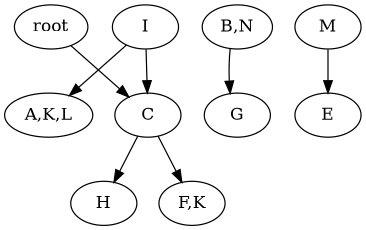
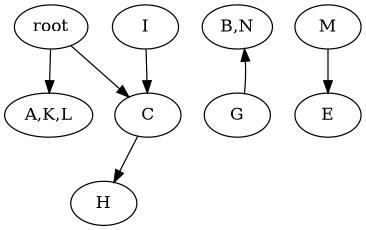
edge "I" -> "A,K,L": now "root" -> "A,K,L"
edge "B,N" -> "G": reversed
node "F,K": removed
